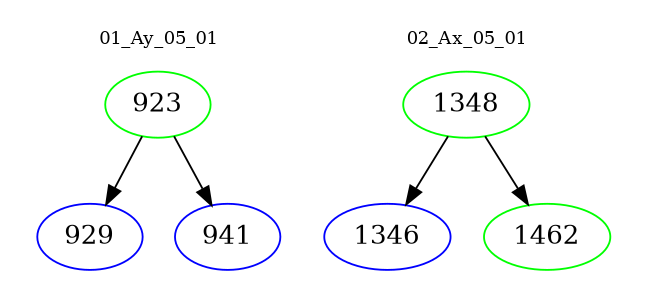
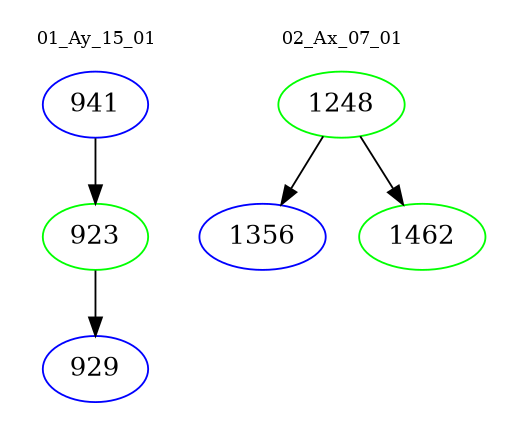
cluster "01_Ay_05_01": label "01_Ay_05_01" -> "01_Ay_15_01"
cluster "02_Ax_05_01": label "02_Ax_05_01" -> "02_Ax_07_01"
node "1348": label "1348" -> "1248"
edge "923" -> "941": reversed
node "1346": label "1346" -> "1356"
